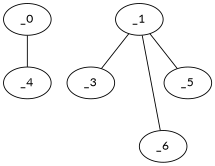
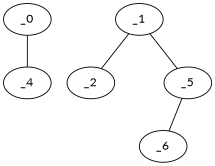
node "_3": label "_3" -> "_2"
edge "_1" -- "_6": now "_5" -- "_6"
